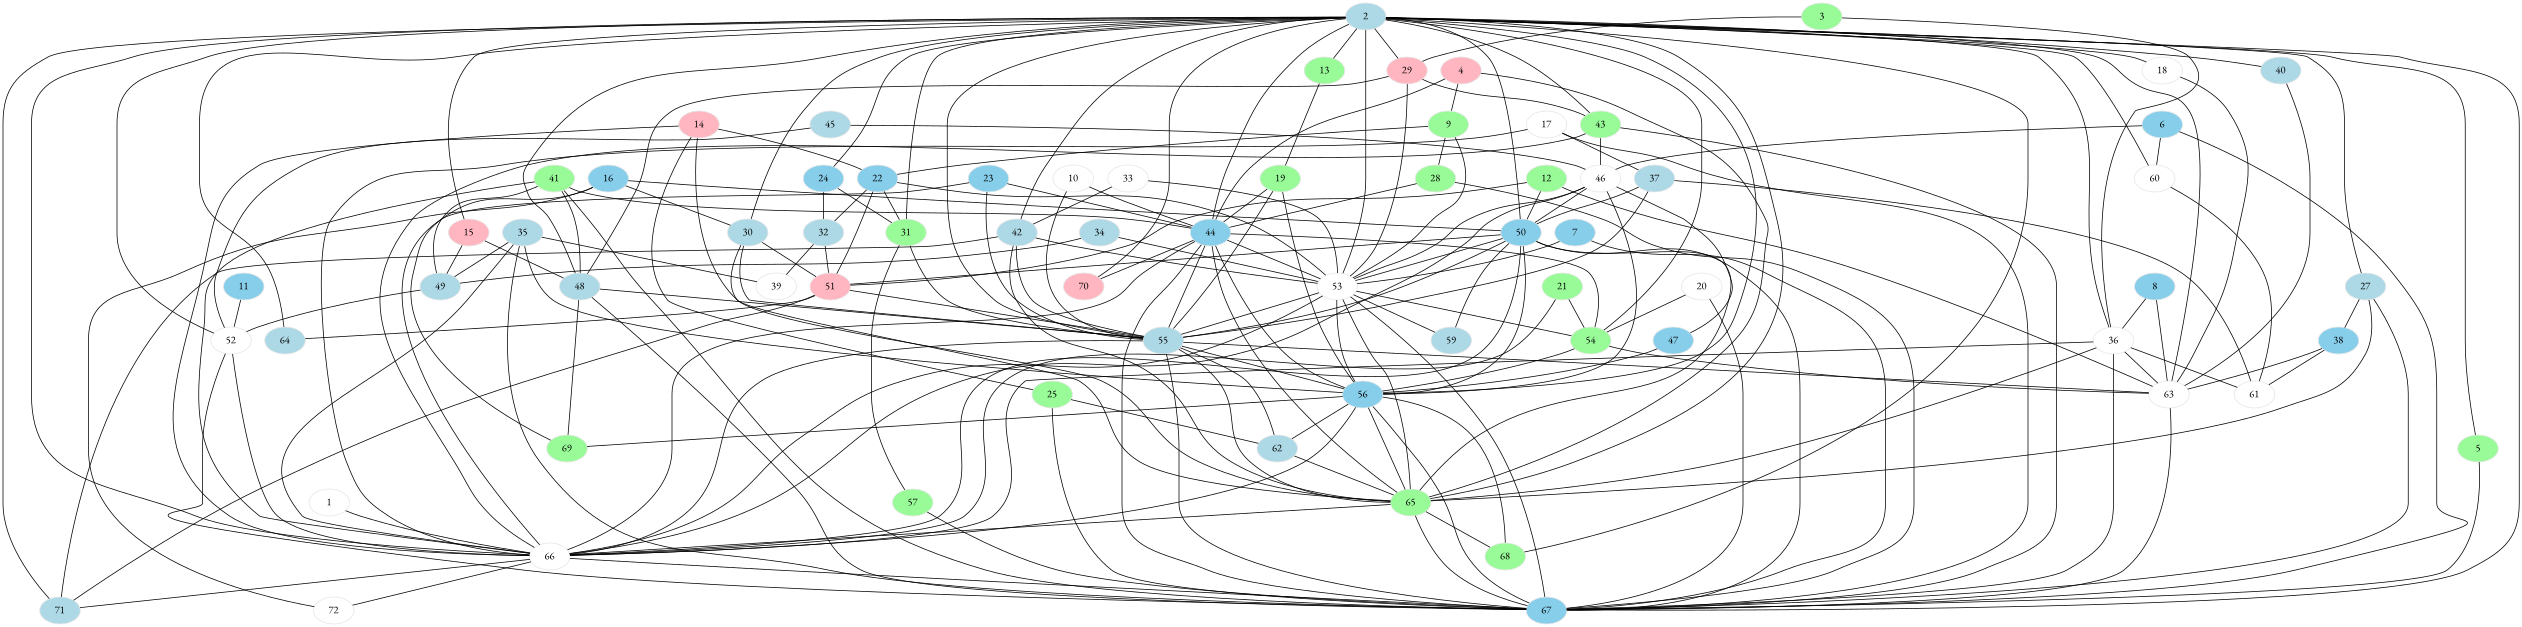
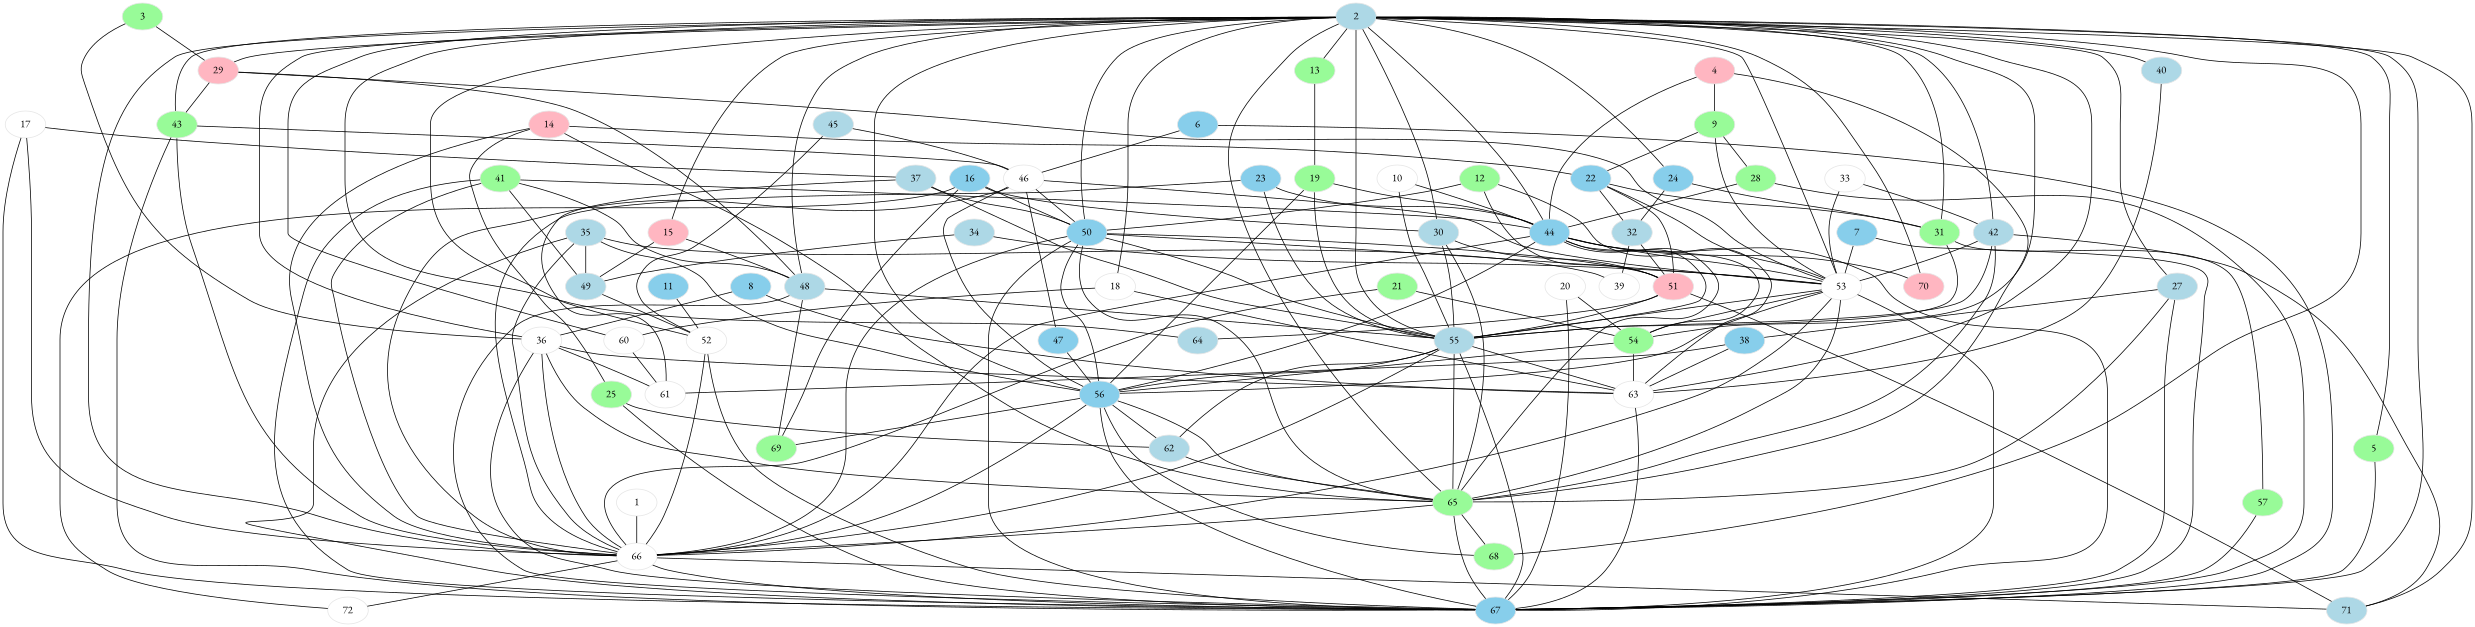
edge "6" -- "60": now "18" -- "60"
node "59": removed
